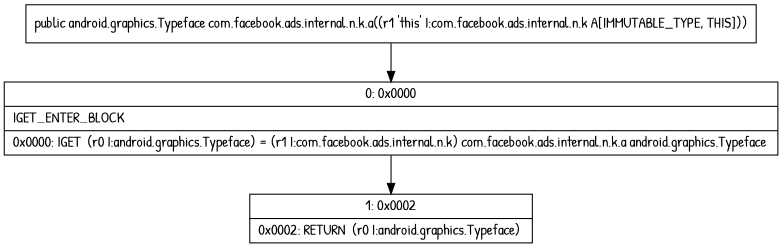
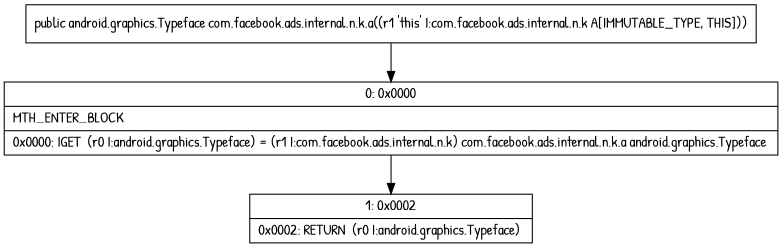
node "0: 0x0000": text "IGET_ENTER_BLOCK" -> "MTH_ENTER_BLOCK"
